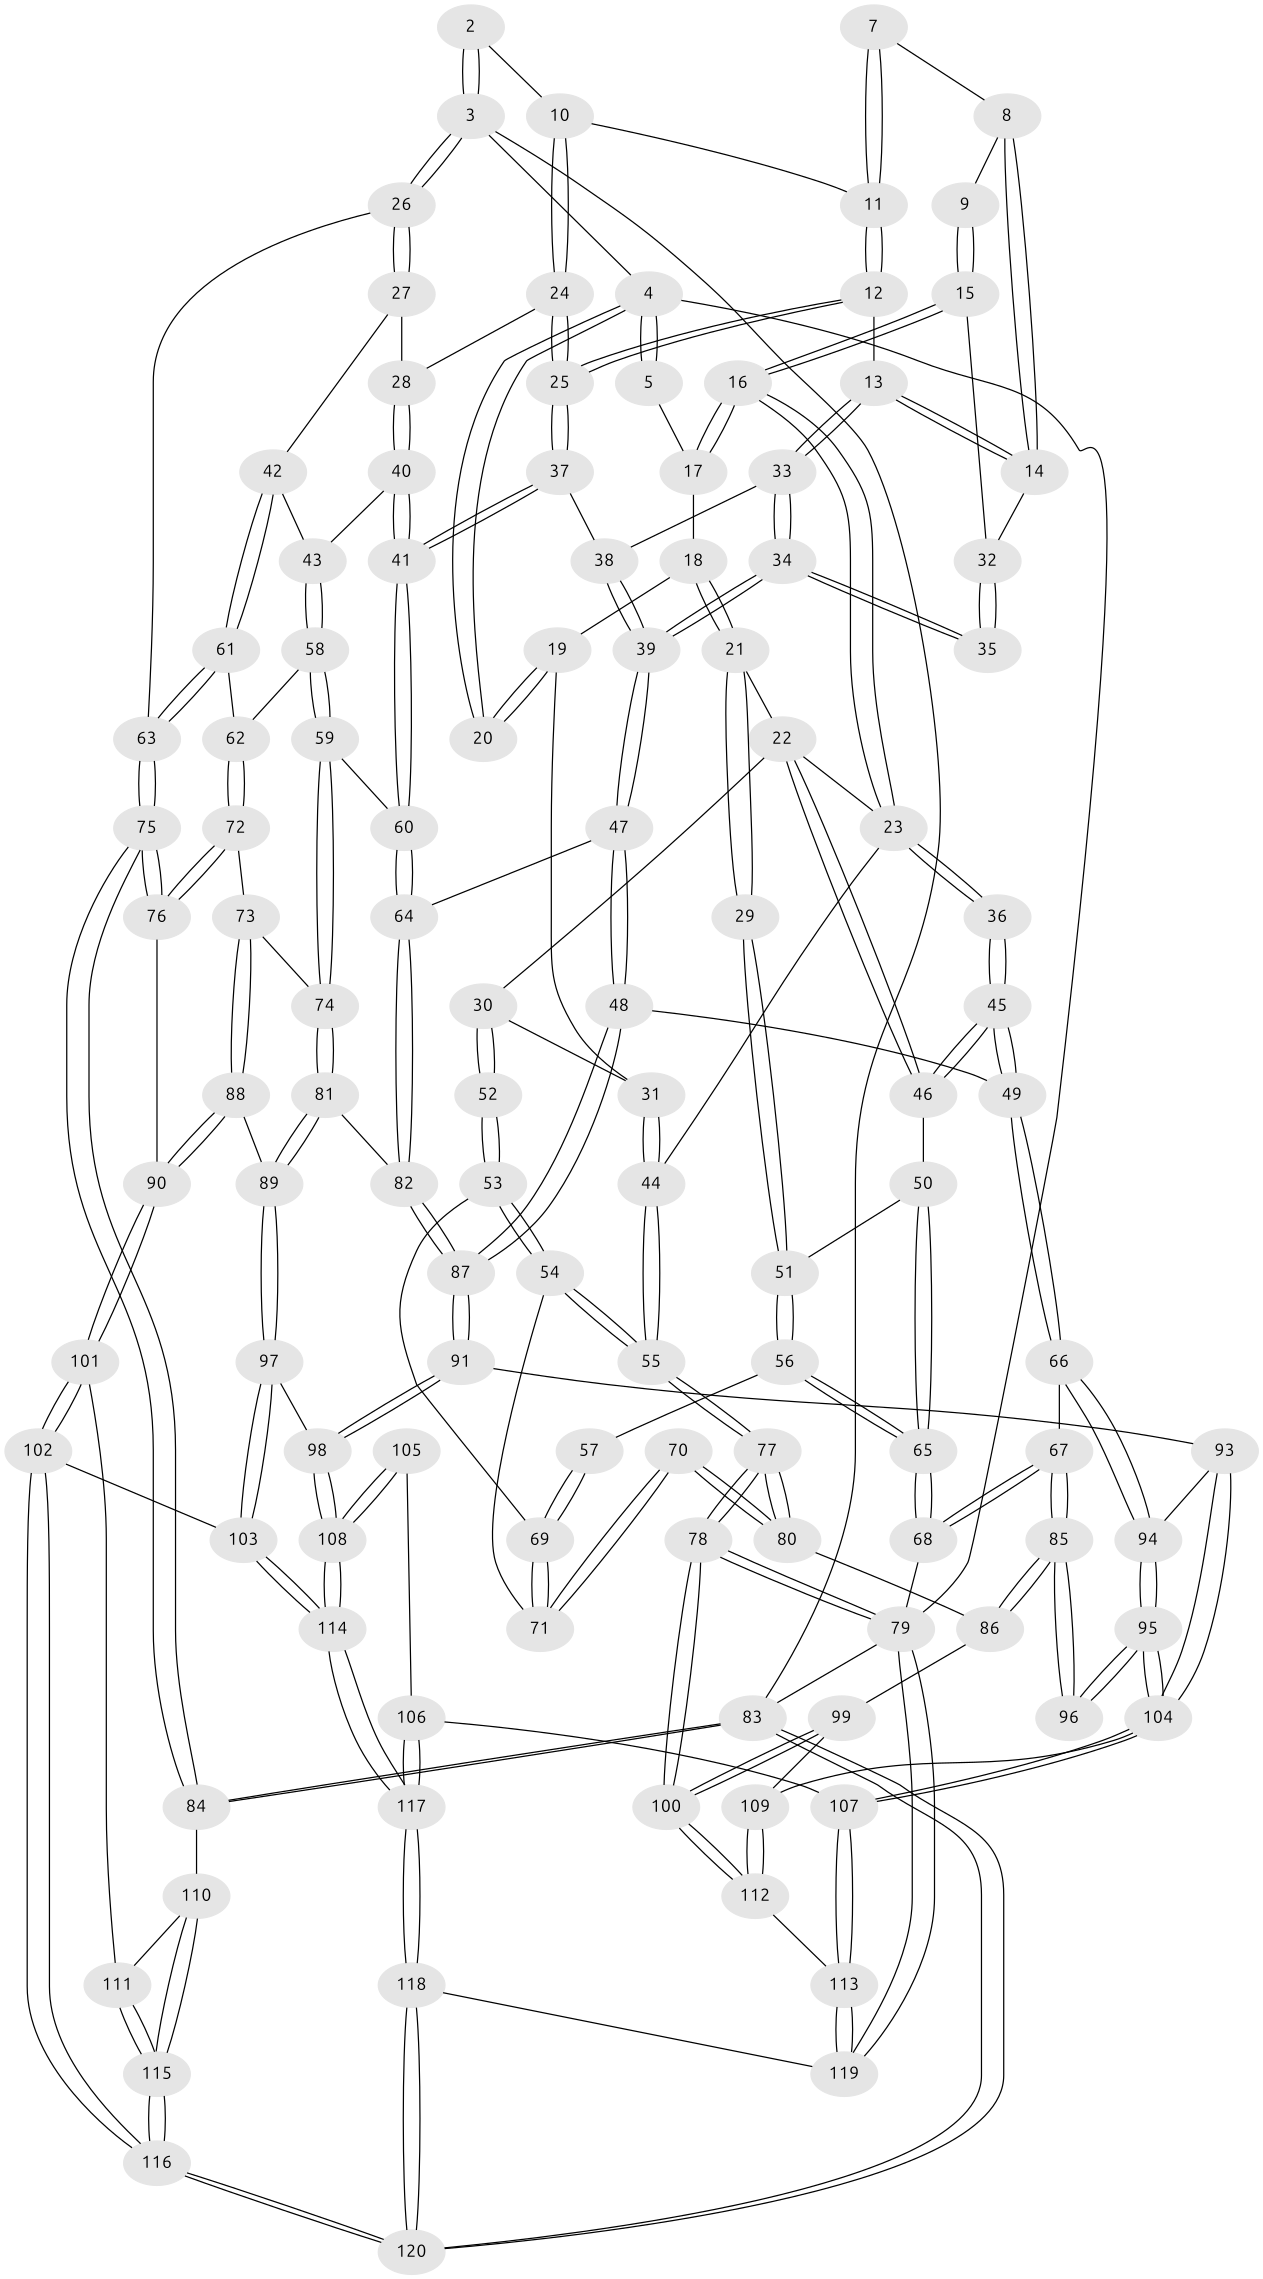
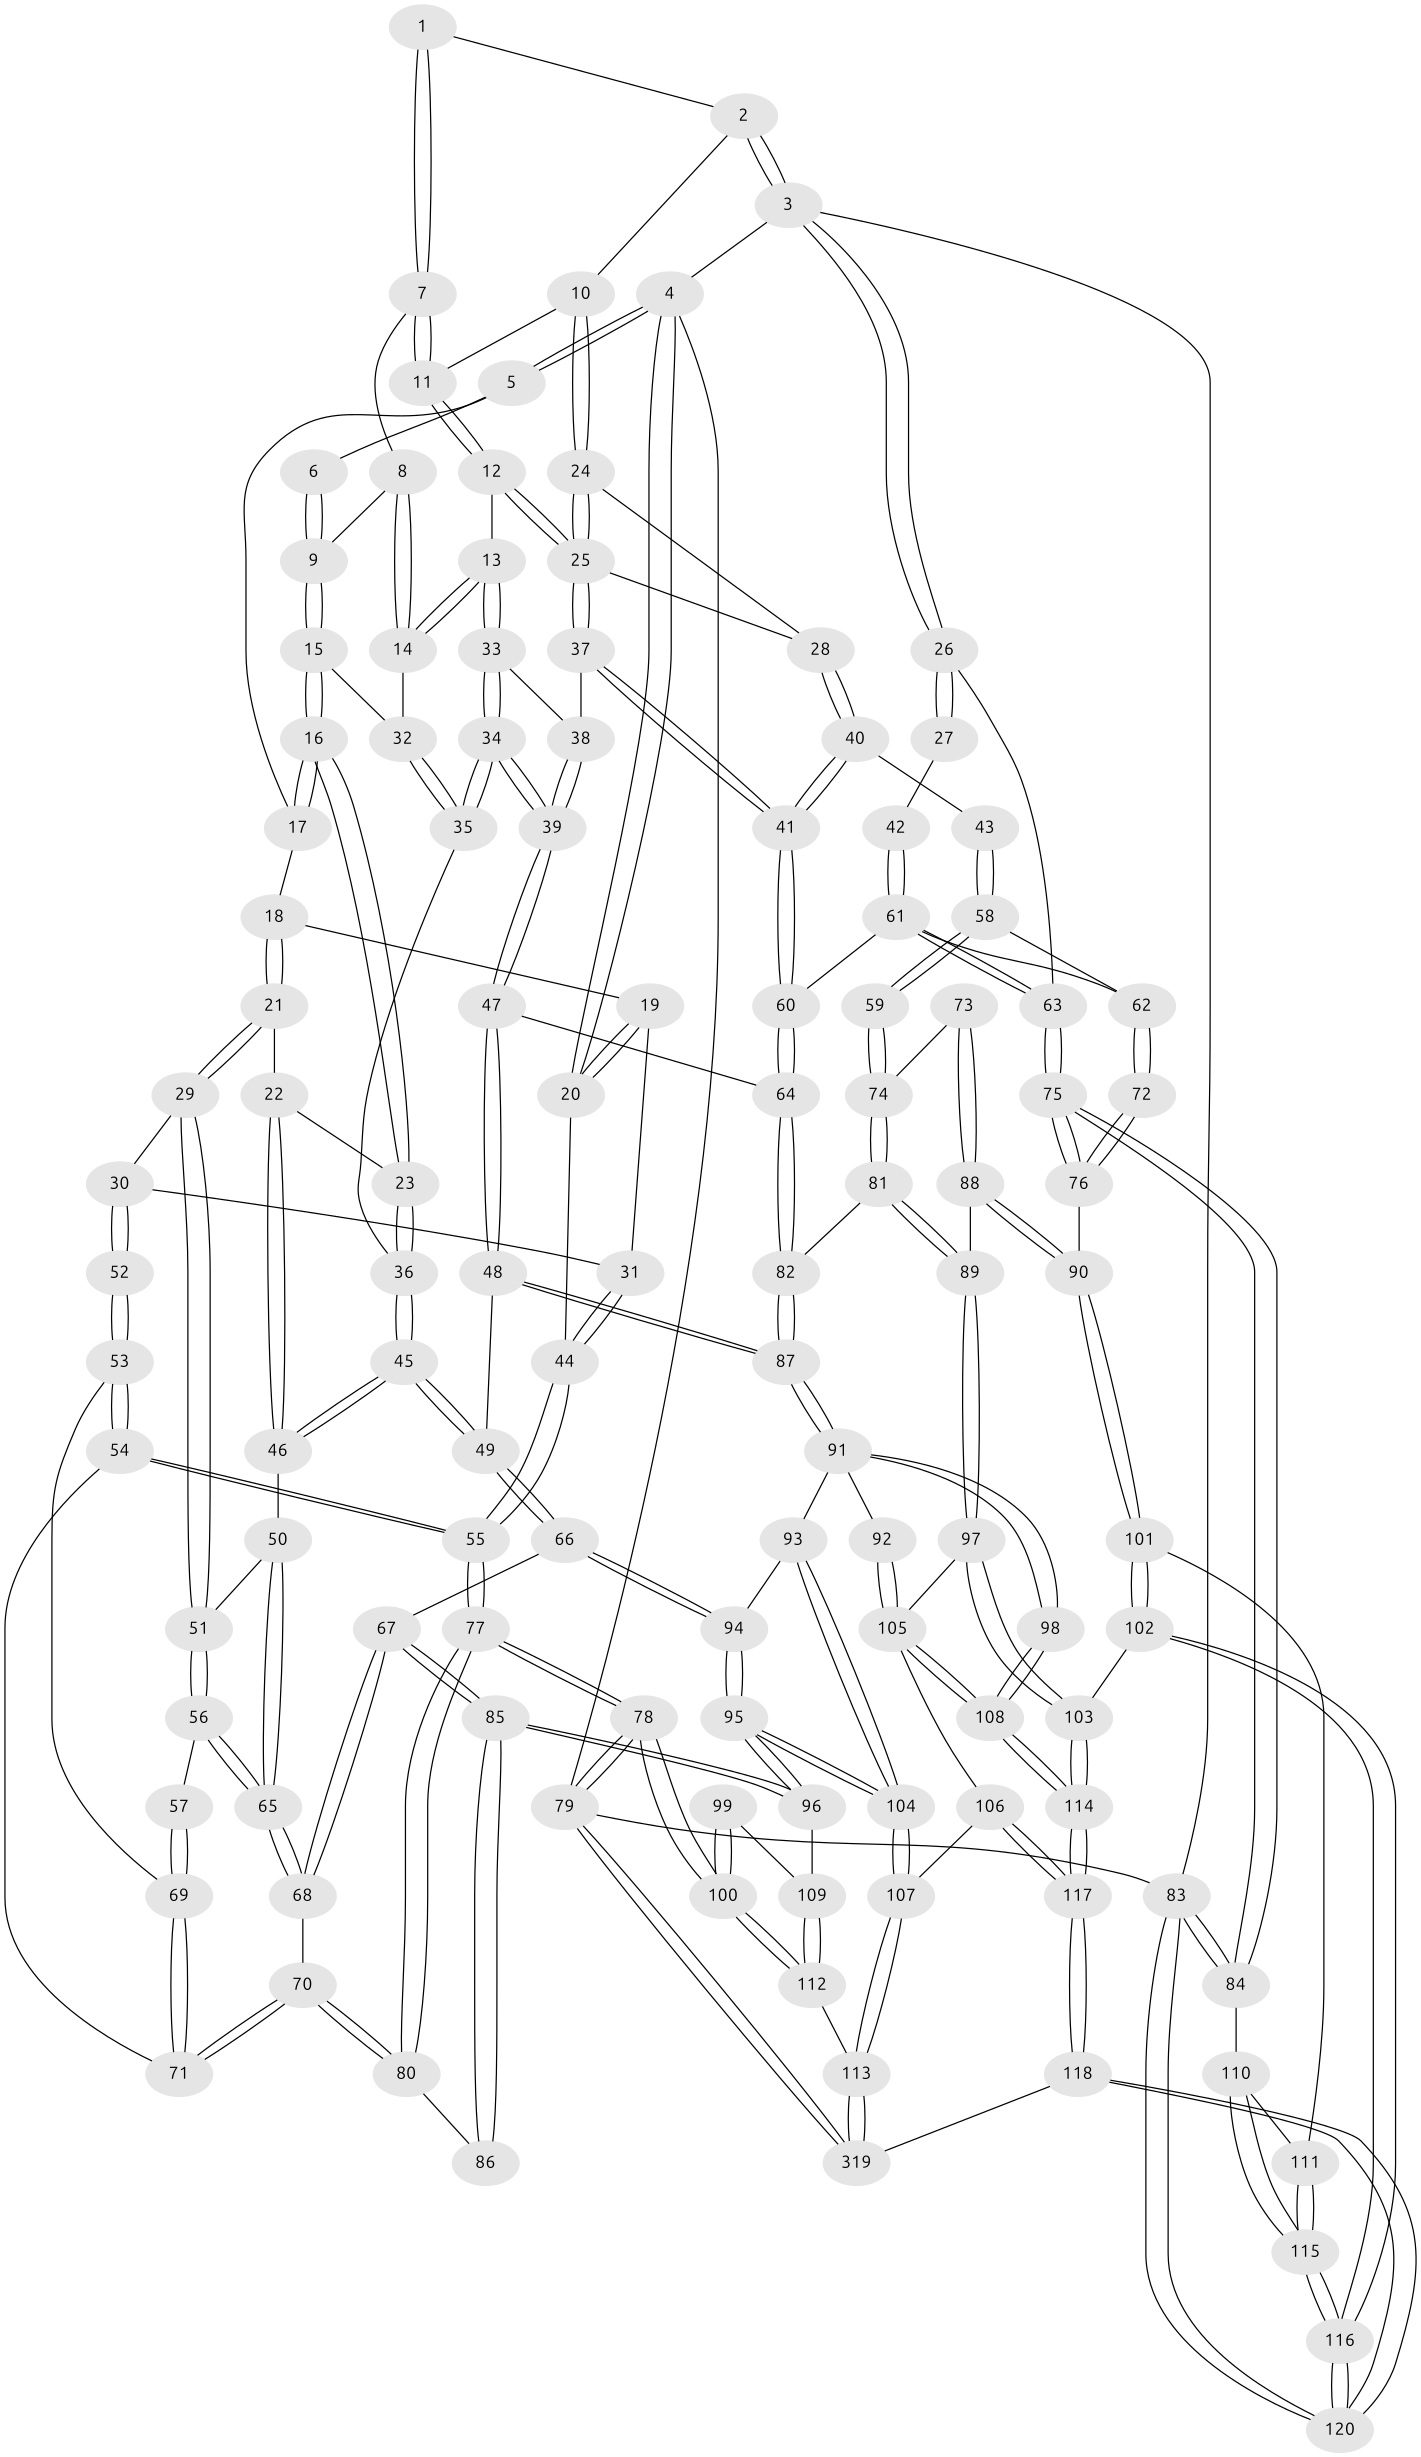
node "1": added
edge "27" -- "28": now "25" -- "28"
node "6": added
edge "42" -- "43": removed
edge "59" -- "60": now "61" -- "60"
edge "72" -- "73": removed
edge "22" -- "30": now "29" -- "30"
edge "23" -- "44": now "20" -- "44"
edge "35" -- "36": added
edge "97" -- "98": now "97" -- "105"
node "92": added
edge "68" -- "79": now "68" -- "70"
edge "86" -- "99": removed
edge "104" -- "109": now "96" -- "109"
node "119": label "119" -> "319"
